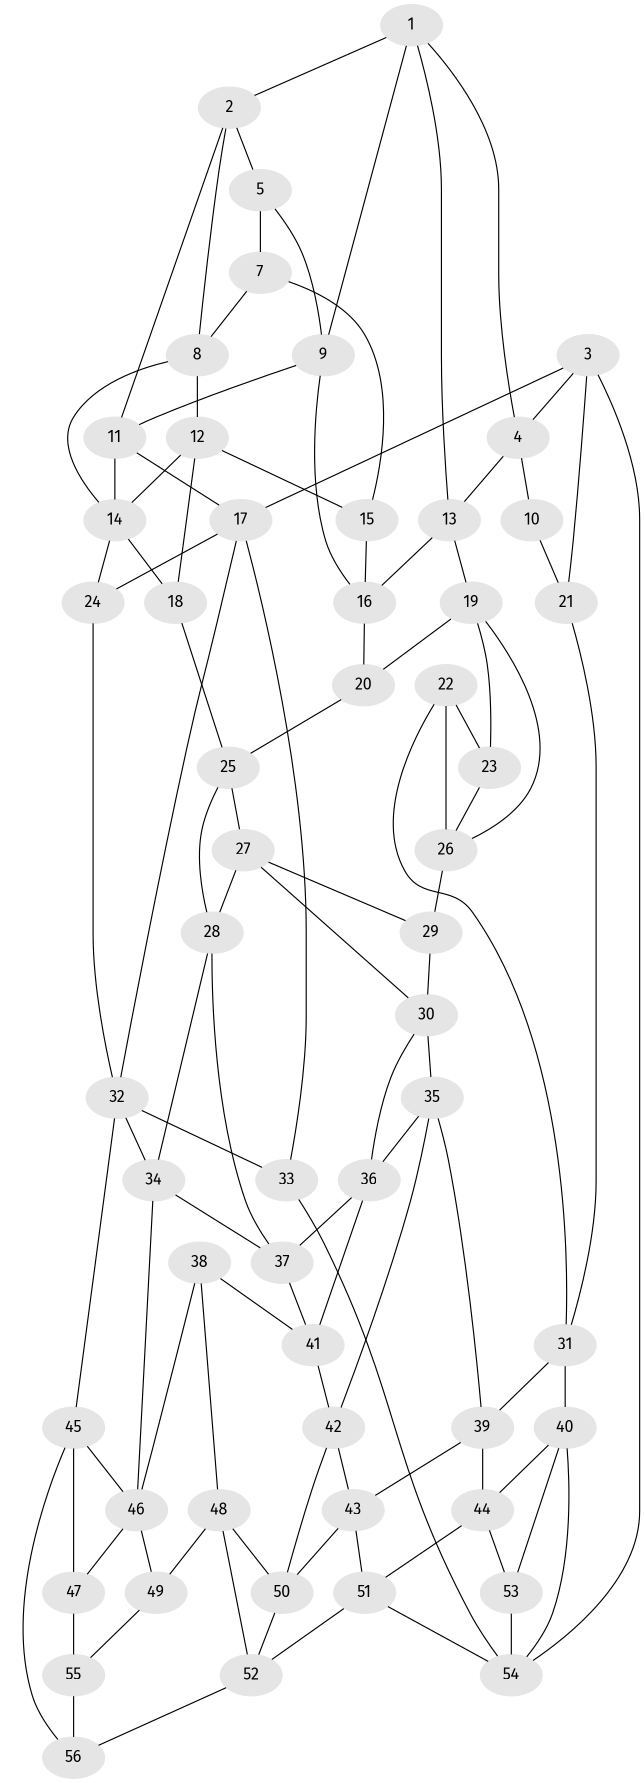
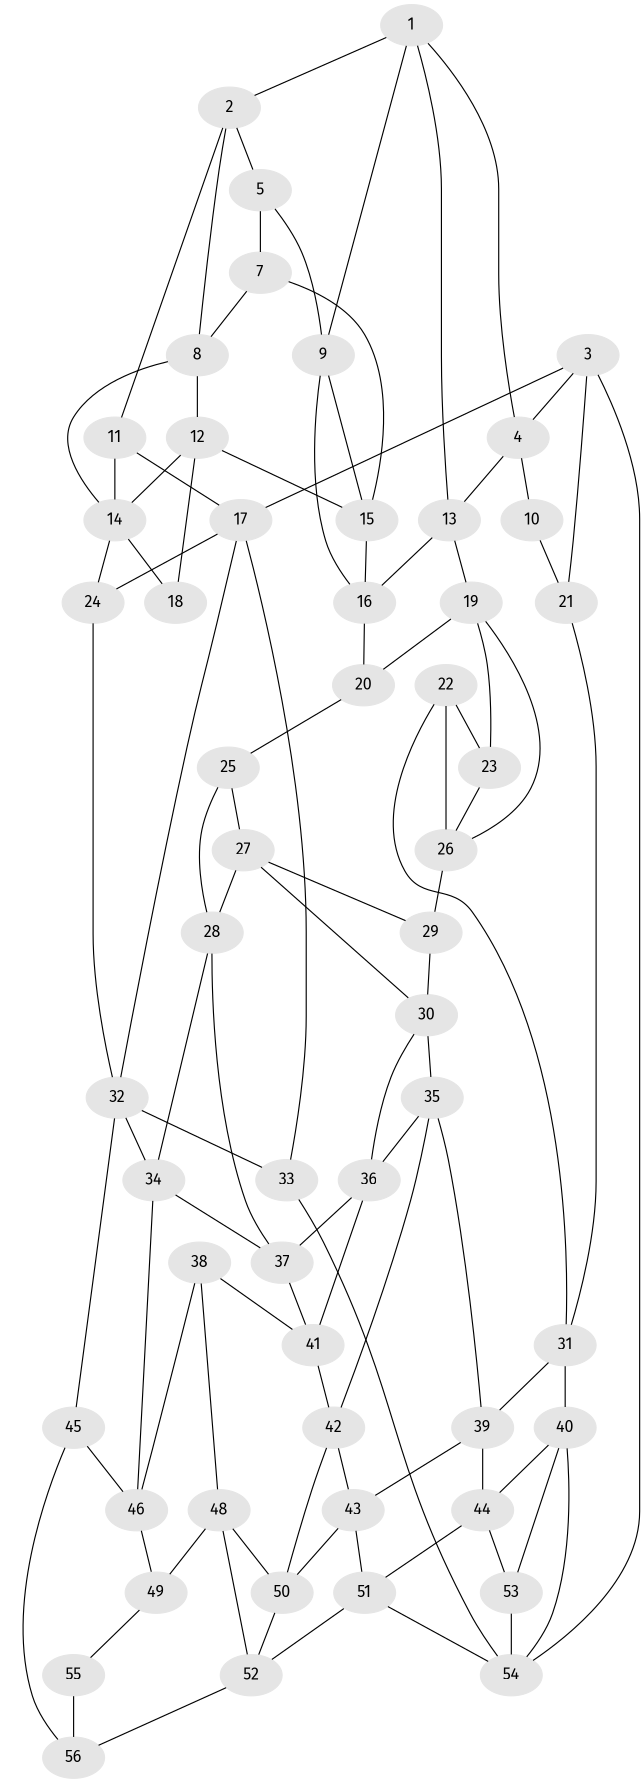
edge "9" -- "11": now "9" -- "15"
edge "18" -- "25": removed
node "47": removed
